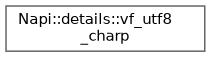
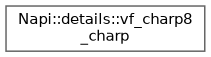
node "Napi::details::vf_utf8 _charp": label "Napi::details::vf_utf8 _charp" -> "Napi::details::vf_charp8 _charp"
